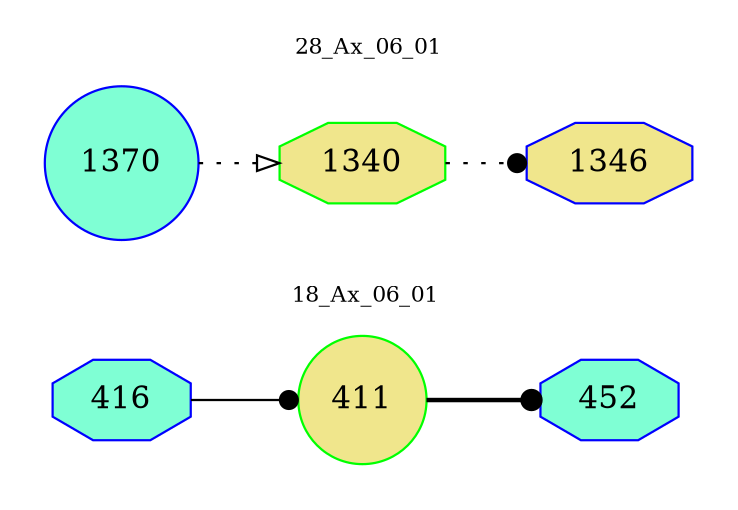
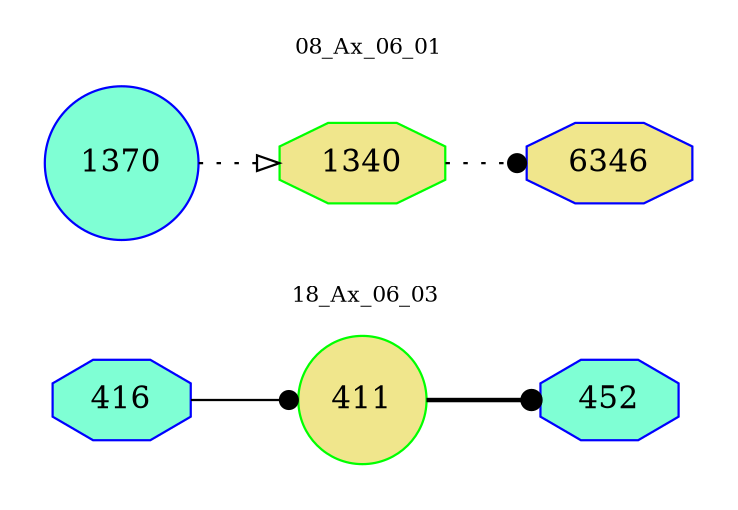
cluster "28_Ax_06_01": label "28_Ax_06_01" -> "08_Ax_06_01"
node "1346": label "1346" -> "6346"
cluster "18_Ax_06_01": label "18_Ax_06_01" -> "18_Ax_06_03"
